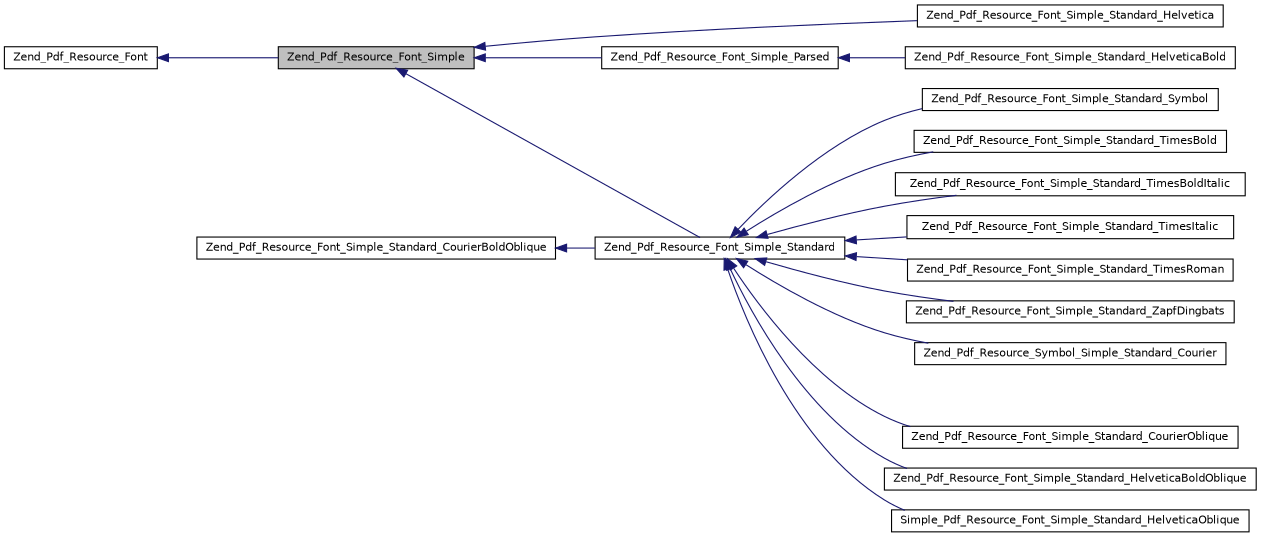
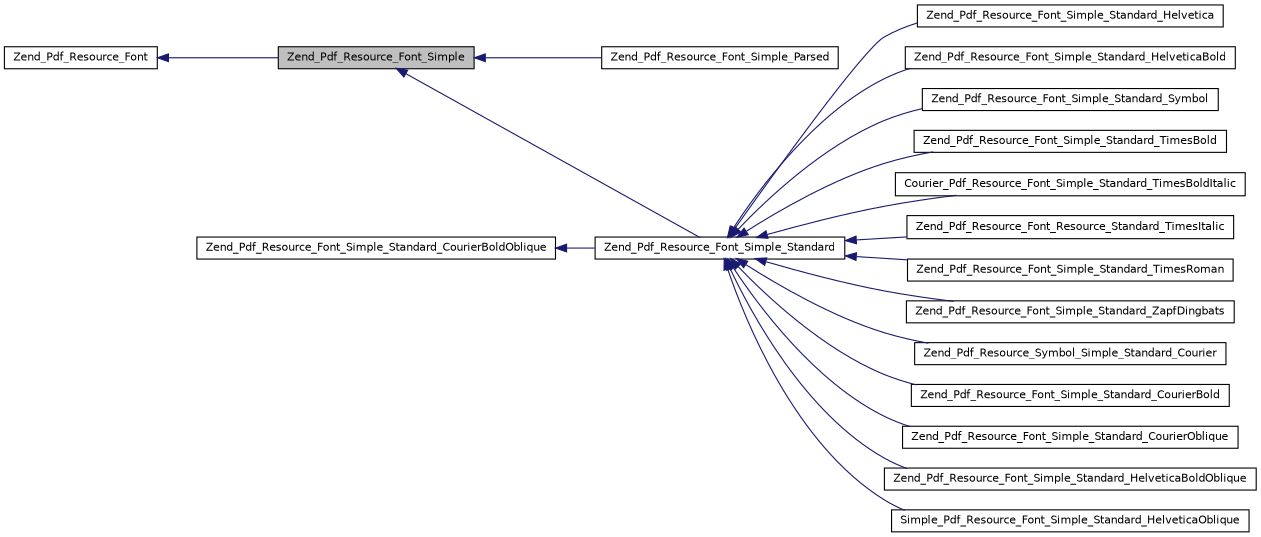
edge "Zend_Pdf_Resource_Font_Simple_Standard_Helvetica" -> "Zend_Pdf_Resource_Font_Simple": now "Zend_Pdf_Resource_Font_Simple_Standard_Helvetica" -> "Zend_Pdf_Resource_Font_Simple_Standard"
edge "Zend_Pdf_Resource_Font_Simple_Standard_HelveticaBold" -> "Zend_Pdf_Resource_Font_Simple_Parsed": now "Zend_Pdf_Resource_Font_Simple_Standard_HelveticaBold" -> "Zend_Pdf_Resource_Font_Simple_Standard"
node "Zend_Pdf_Resource_Font_Simple_Standard_TimesBoldItalic": label "Zend_Pdf_Resource_Font_Simple_Standard_TimesBoldItalic" -> "Courier_Pdf_Resource_Font_Simple_Standard_TimesBoldItalic"
node "Zend_Pdf_Resource_Font_Simple_Standard_TimesItalic": label "Zend_Pdf_Resource_Font_Simple_Standard_TimesItalic" -> "Zend_Pdf_Resource_Font_Resource_Standard_TimesItalic"
node "Zend_Pdf_Resource_Font_Simple_Standard_CourierBold": added
